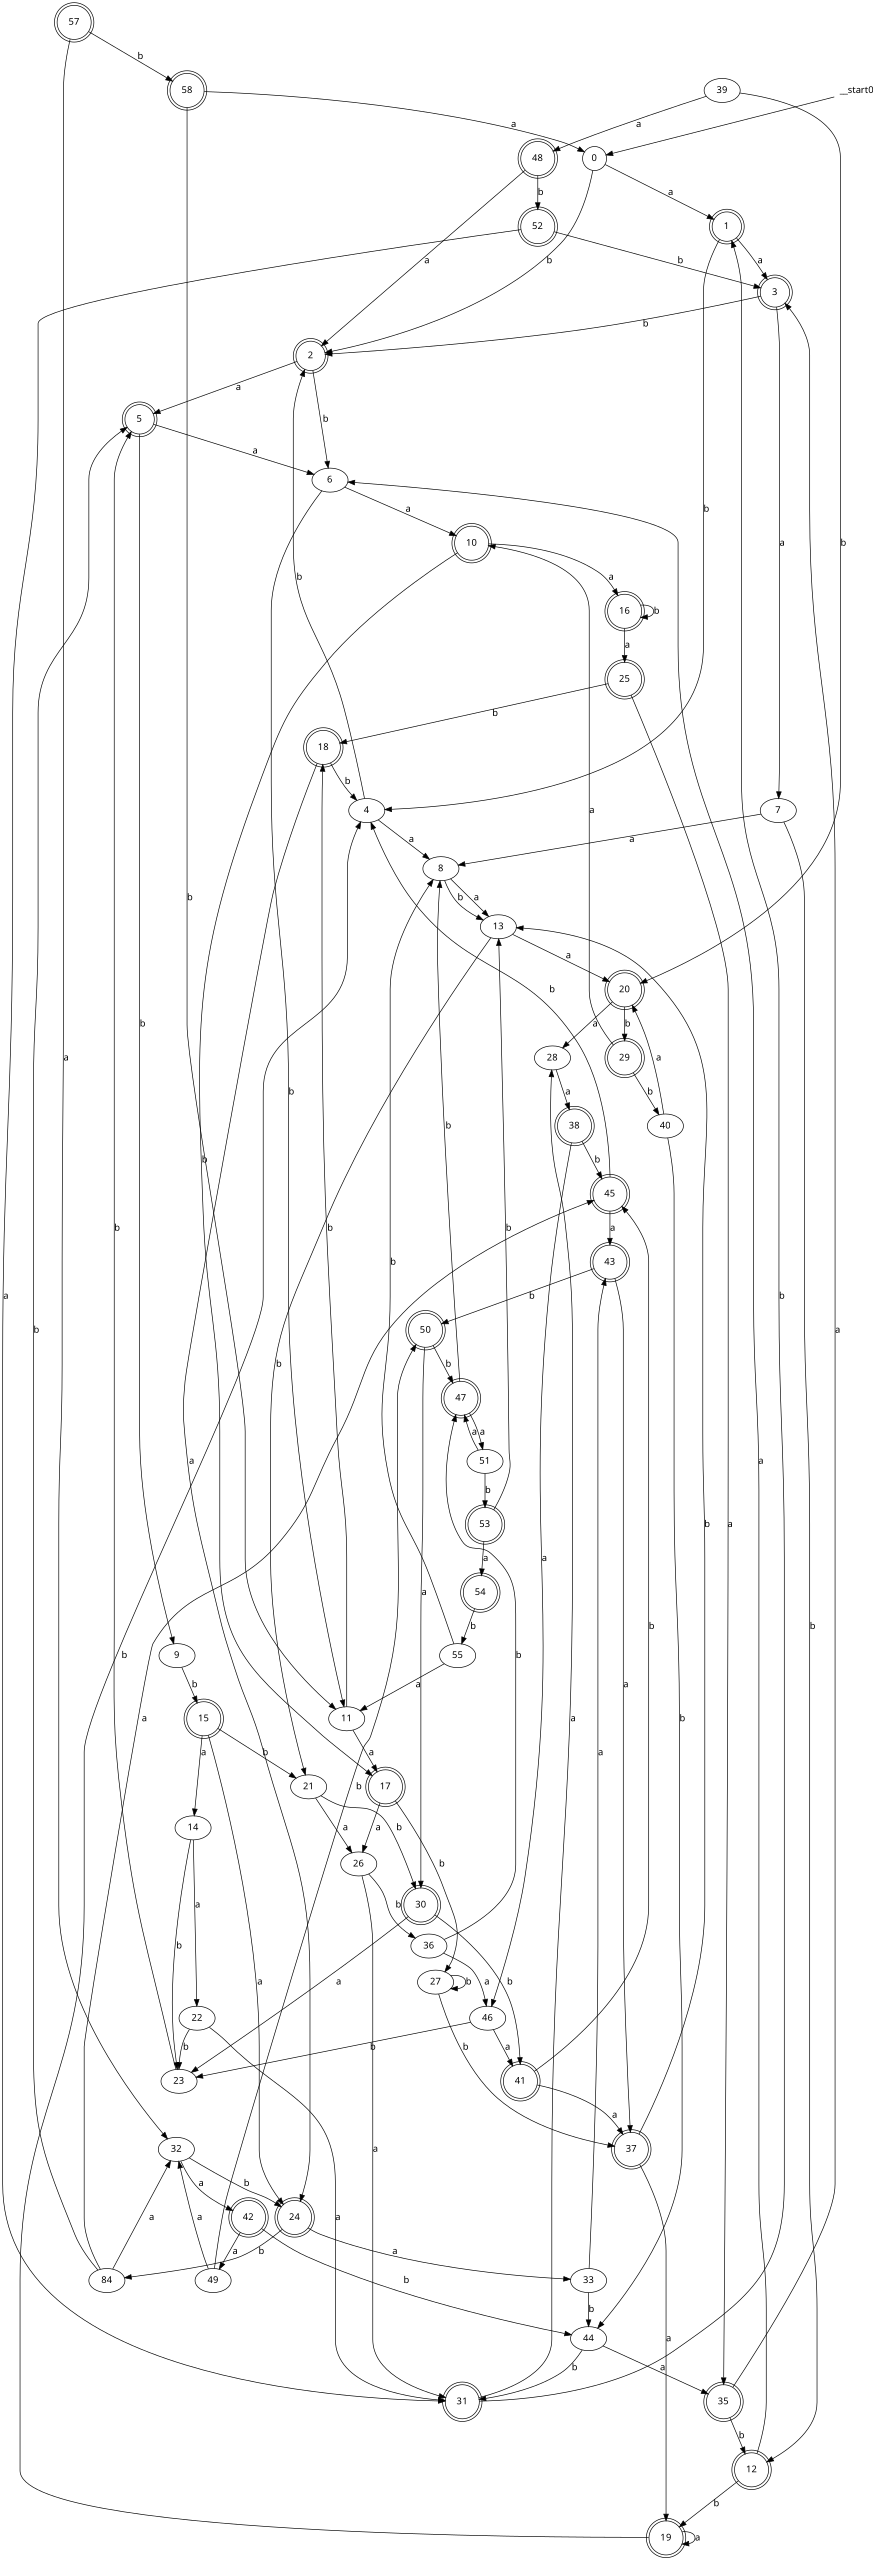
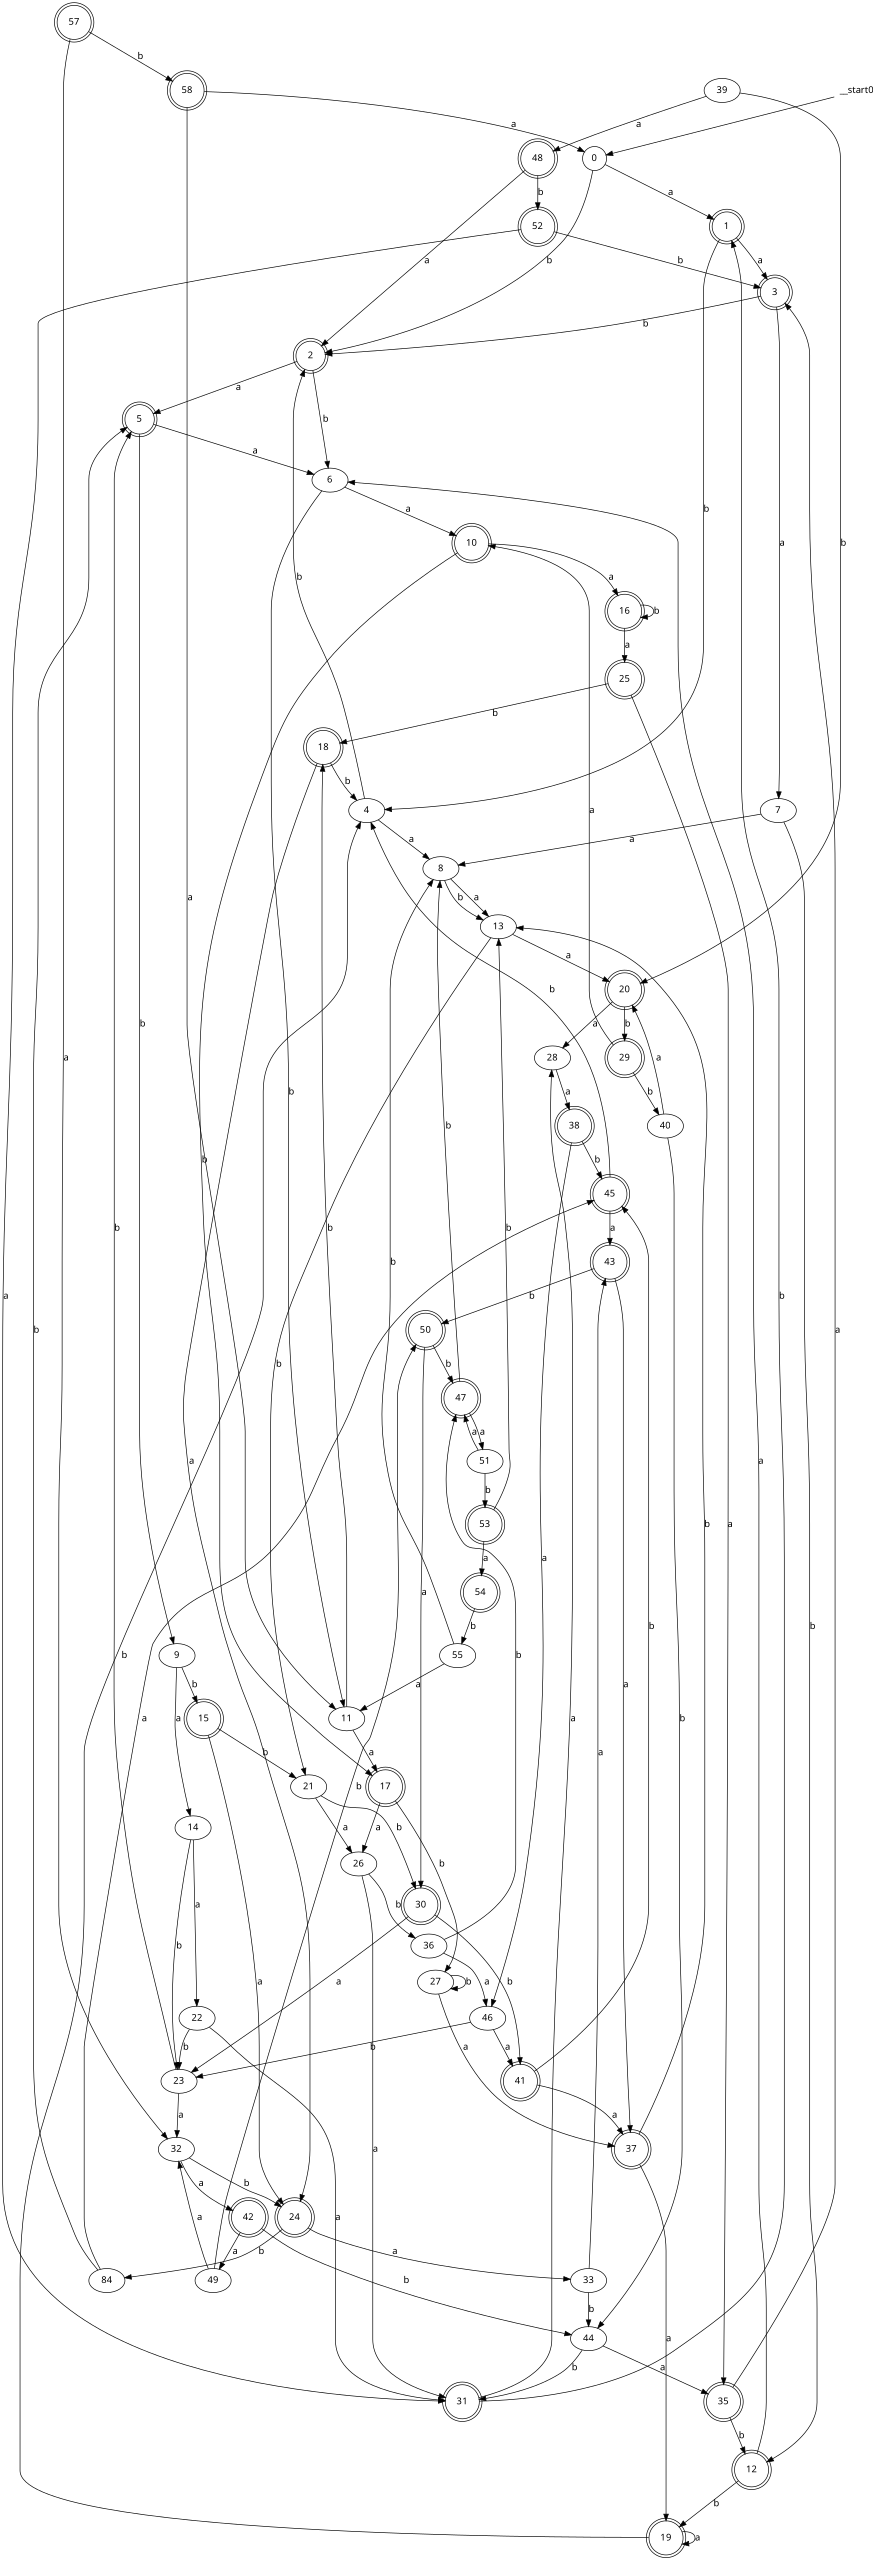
edge "58" -> "11": label "b" -> "a"
edge "15" -> "14": now "9" -> "14"
edge "27" -> "37": label "b" -> "a"
edge "84" -> "32": now "23" -> "32"
